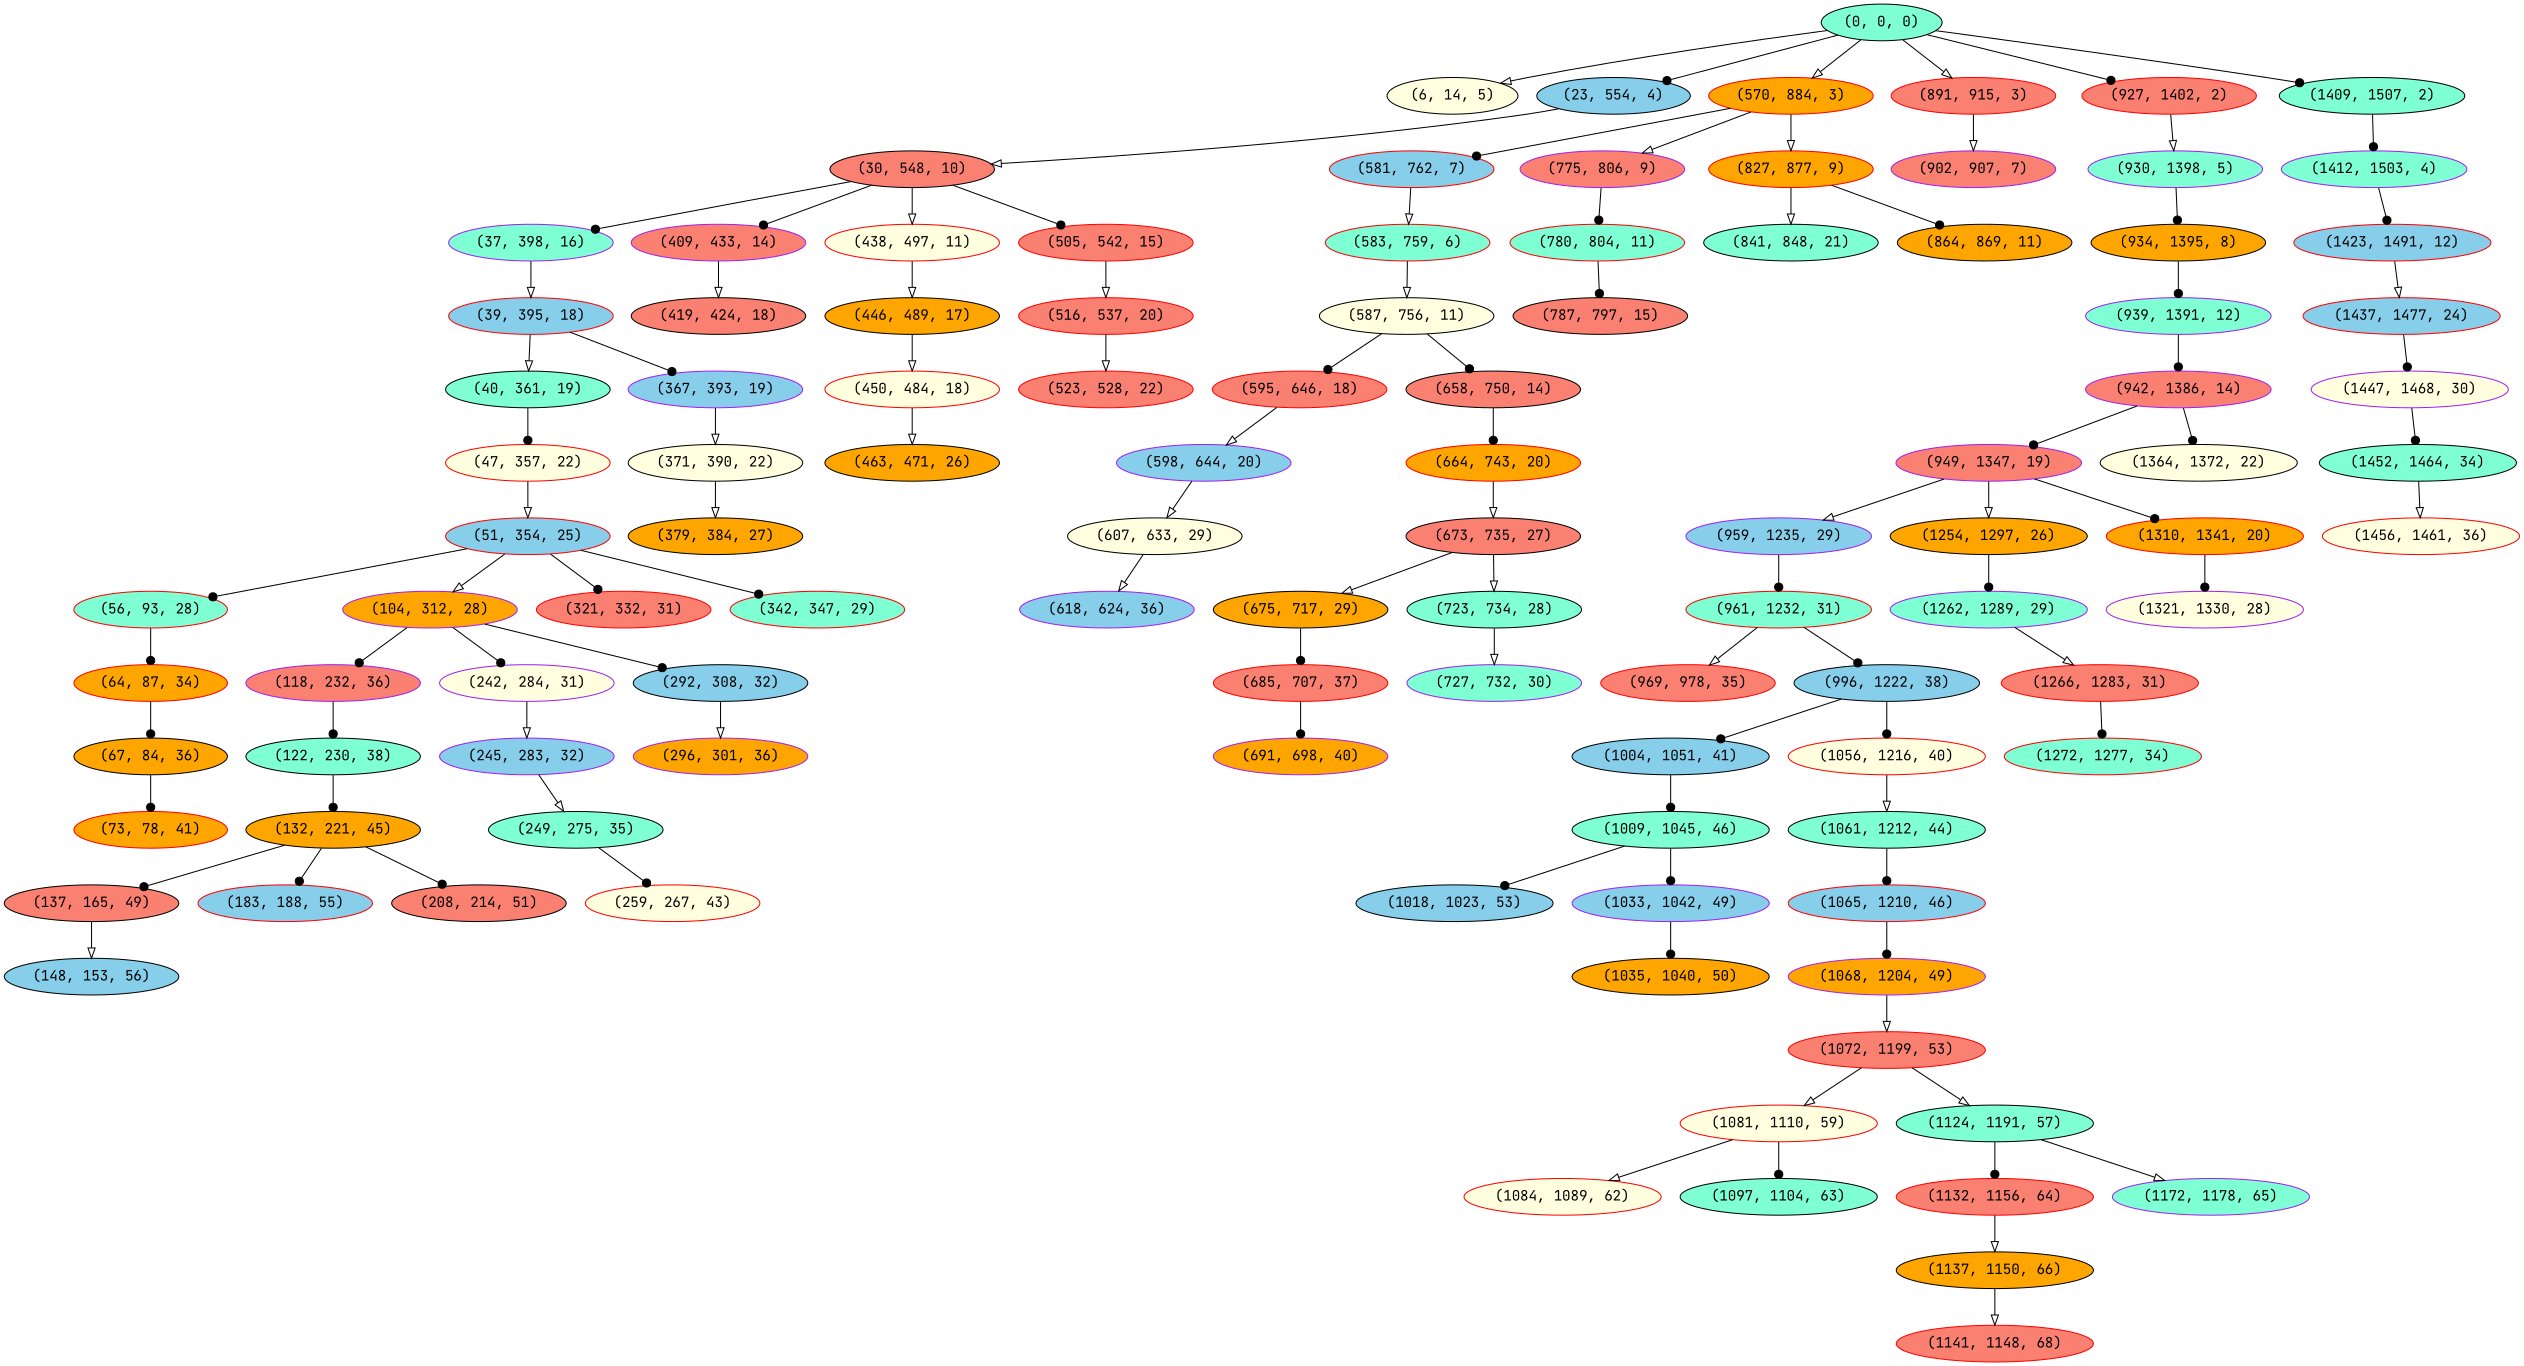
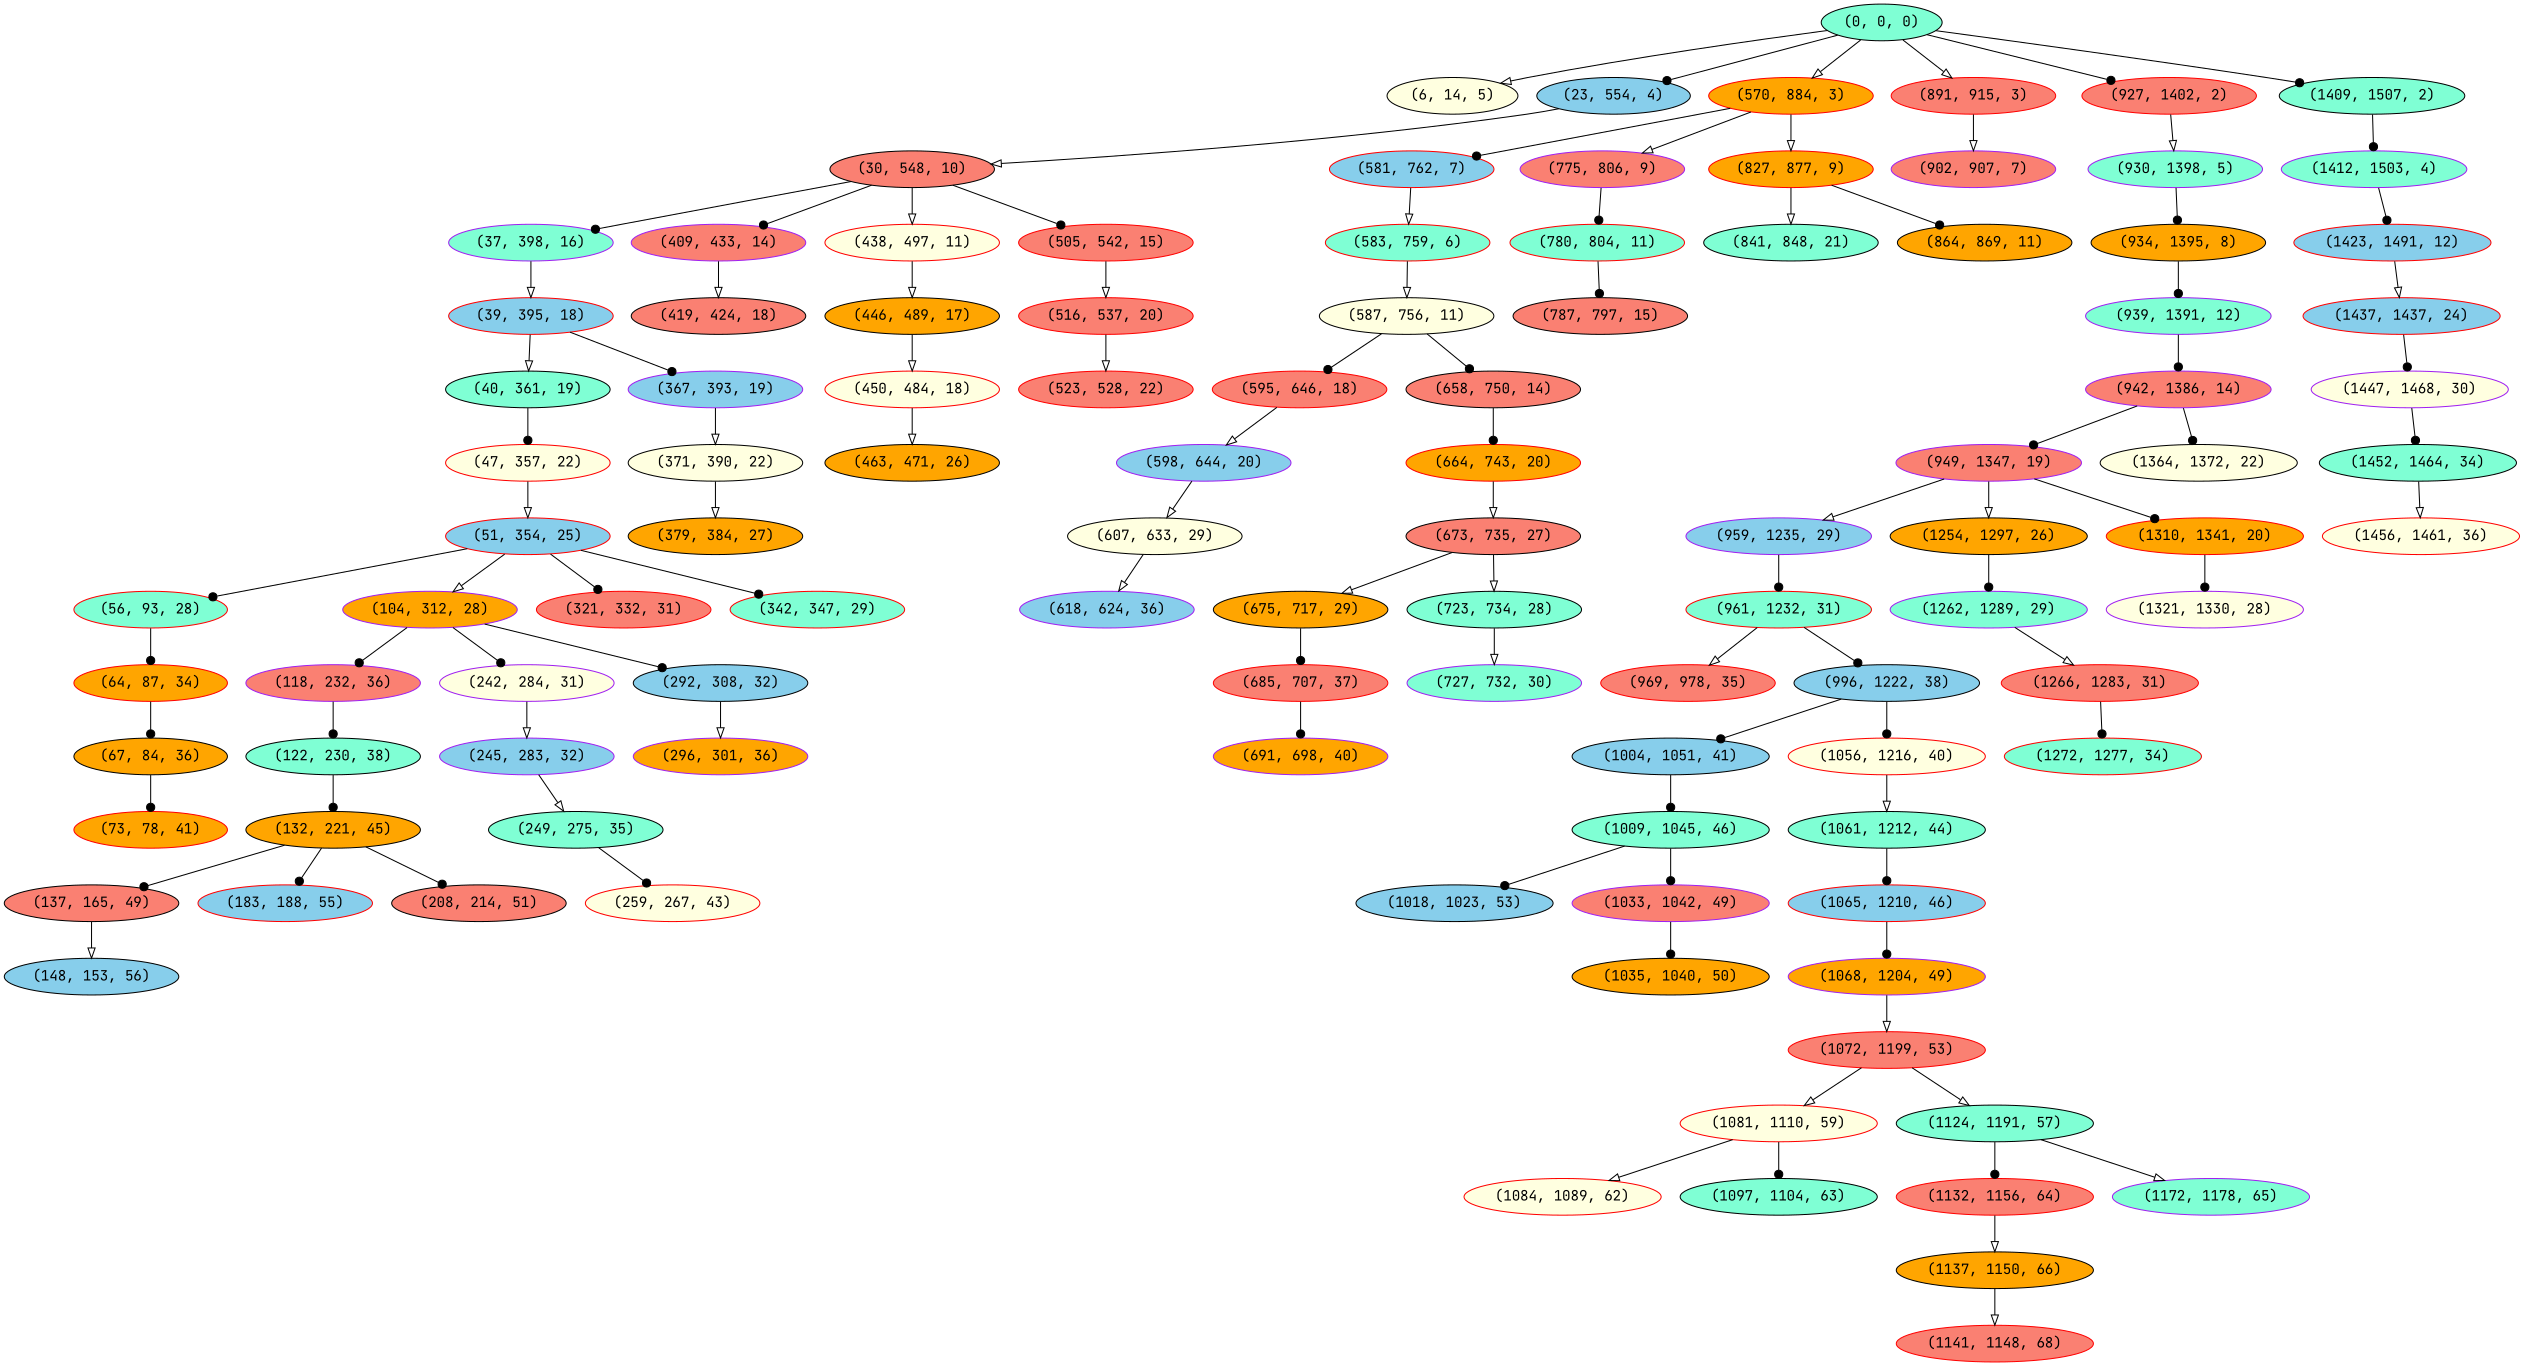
node "(1437, 1477, 24)": label "(1437, 1477, 24)" -> "(1437, 1437, 24)"
node "(1033, 1042, 49)": fillcolor skyblue -> salmon
